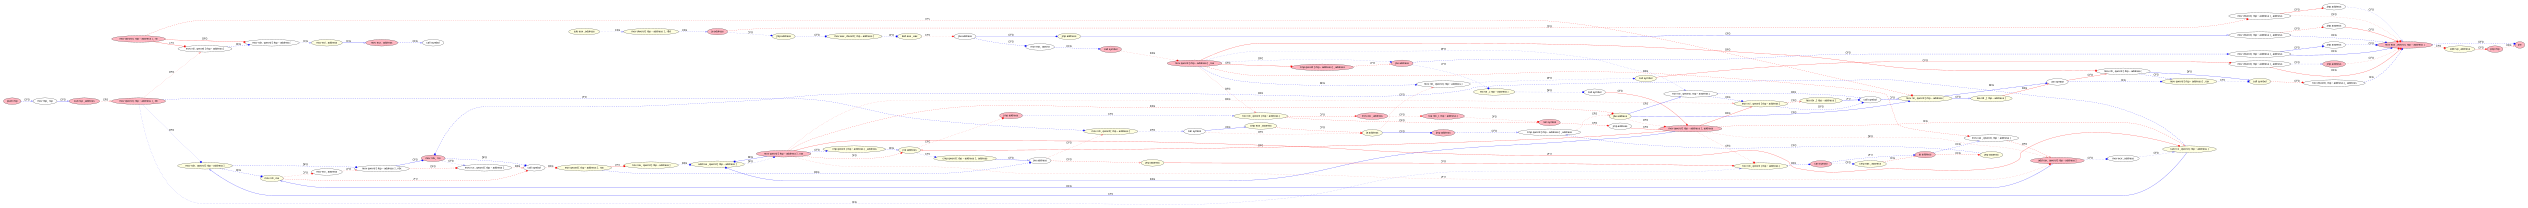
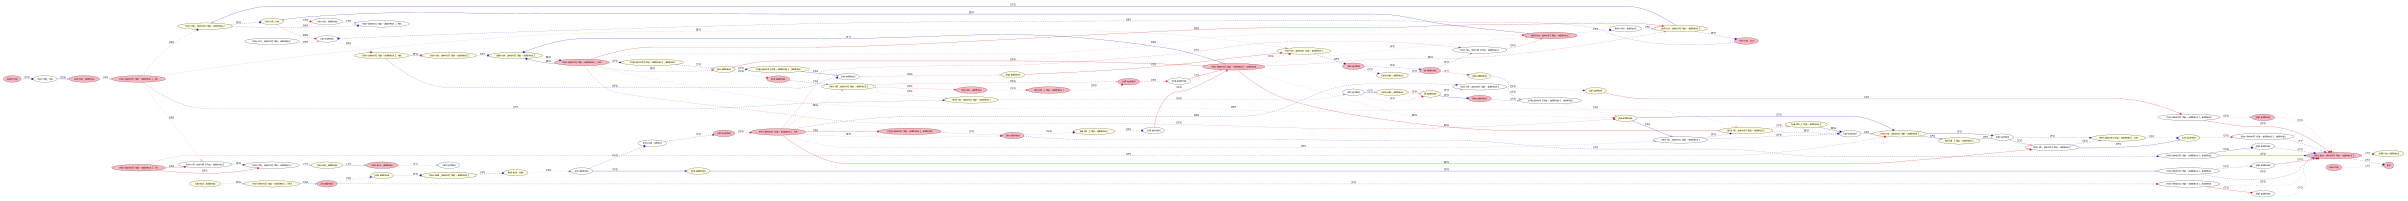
edge "add rsp , address" -> "pop rbp": removed, label "CFG"
edge "push rbp" -> "mov rbp , rsp": arrowhead onormal -> box
edge "jbe address" -> "mov qword [ rbp - address ] , address": reversed
edge "mov qword [ rbp - address ] , rdx" -> "mov rdx , rcx": removed, label "CFG"
edge "mov rdx , rcx" -> "mov rcx , qword [ rbp - address ]": removed, label "CFG"
edge "mov qword [ rbp - address ] , rdx" -> "mov rcx , qword [ rbp - address ]": removed, label "DFG"
